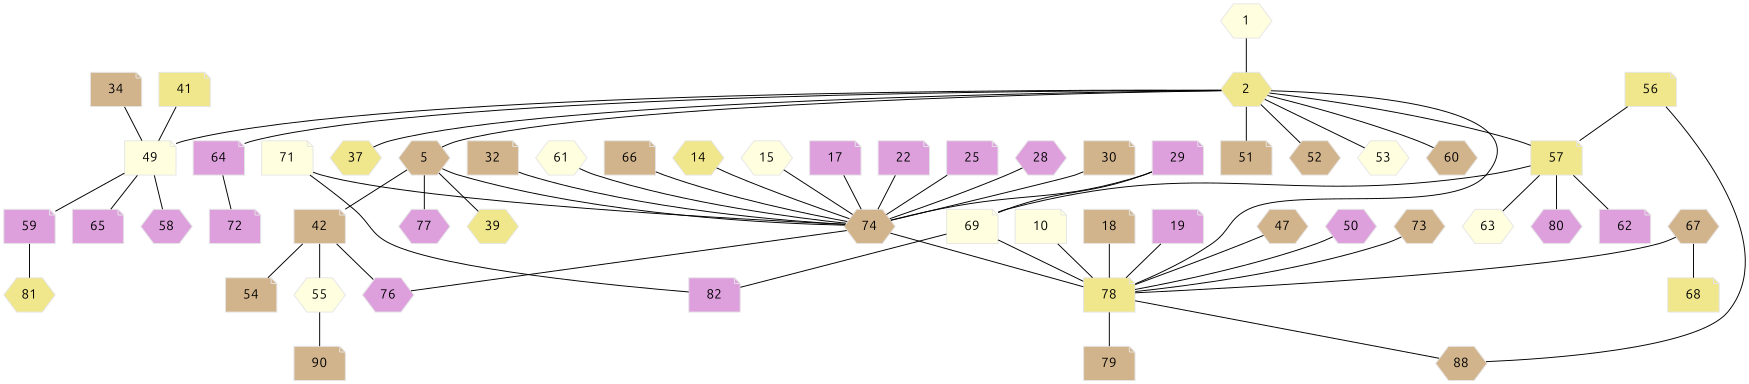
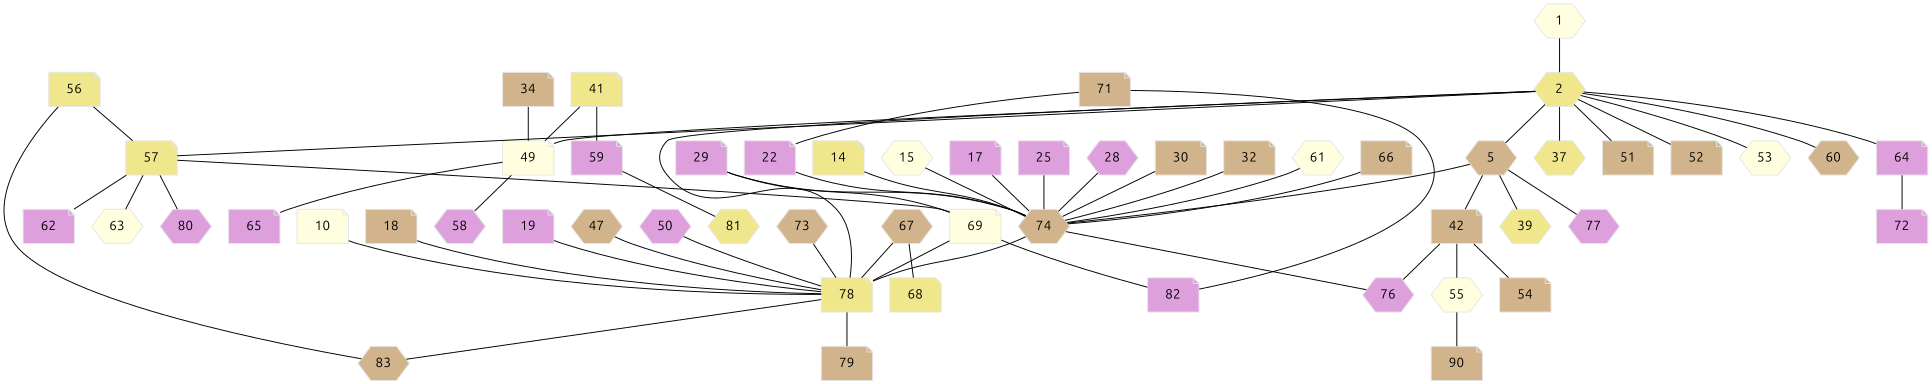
node "71": fillcolor lightyellow -> tan
node "14": shape hexagon -> note
node "52": shape hexagon -> note
edge "49" -- "59": now "41" -- "59"
edge "71" -- "74": now "71" -- "22"
node "88": label "88" -> "83"
